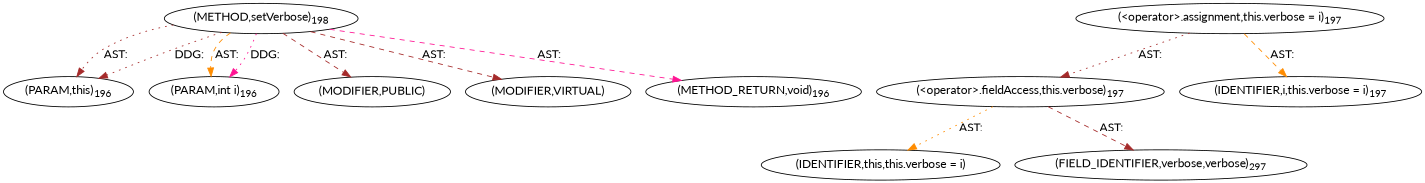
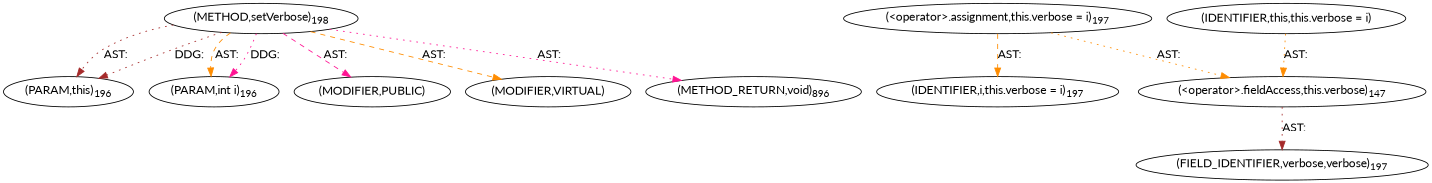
edge "(METHOD,setVerbose)" -> "(MODIFIER,PUBLIC)": color brown -> deeppink
edge "(METHOD,setVerbose)" -> "(MODIFIER,VIRTUAL)": color brown -> darkorange
edge "(METHOD,setVerbose)" -> "(METHOD_RETURN,void)": style dashed -> dotted
edge "(<operator>.assignment,this.verbose = i)" -> "(<operator>.fieldAccess,this.verbose)": color brown -> darkorange
node "(METHOD_RETURN,void)": text "196" -> "896"
node "(<operator>.fieldAccess,this.verbose)": text "197" -> "147"
edge "(<operator>.fieldAccess,this.verbose)" -> "(IDENTIFIER,this,this.verbose = i)": reversed
edge "(<operator>.fieldAccess,this.verbose)" -> "(FIELD_IDENTIFIER,verbose,verbose)": style dashed -> dotted
node "(FIELD_IDENTIFIER,verbose,verbose)": text "297" -> "197"
